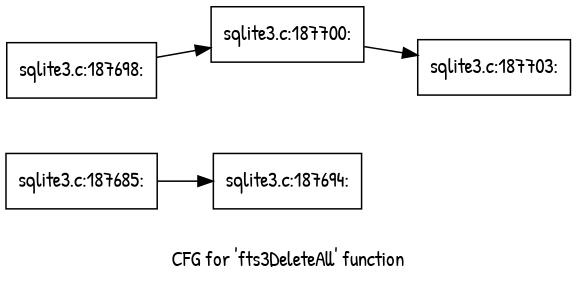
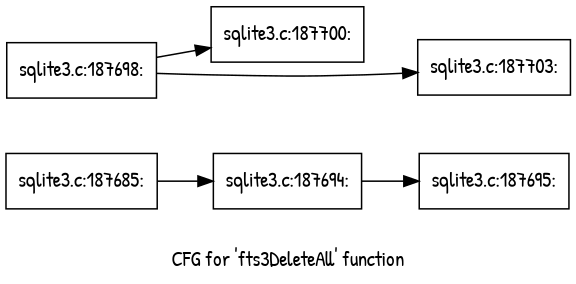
edge "sqlite3.c:187700:" -> "sqlite3.c:187703:": now "sqlite3.c:187698:" -> "sqlite3.c:187703:"
node "sqlite3.c:187695:": added
